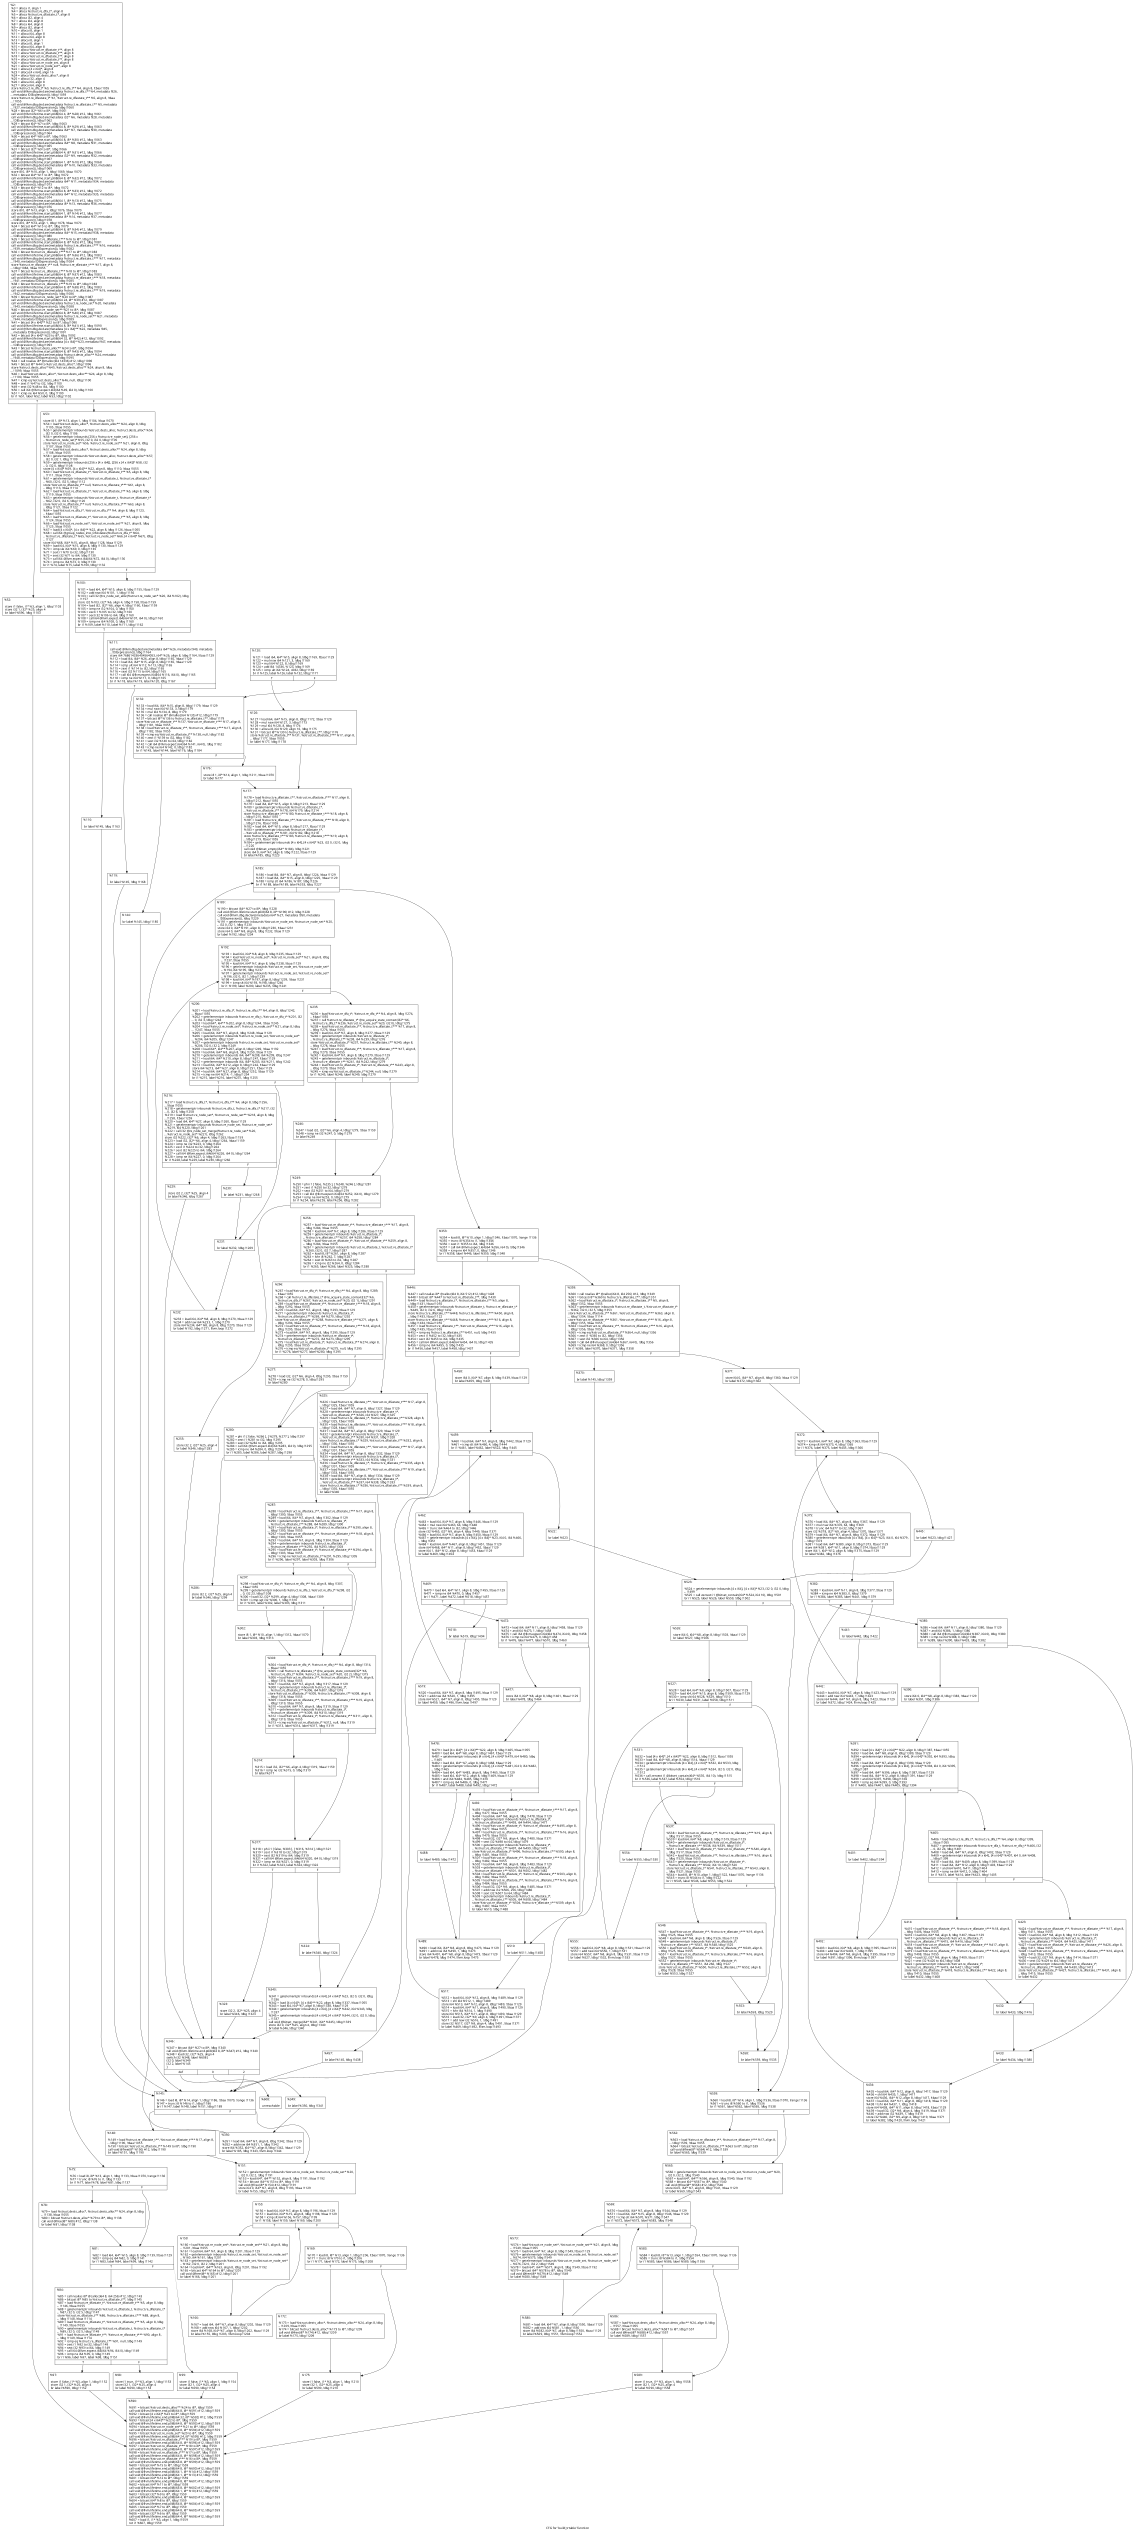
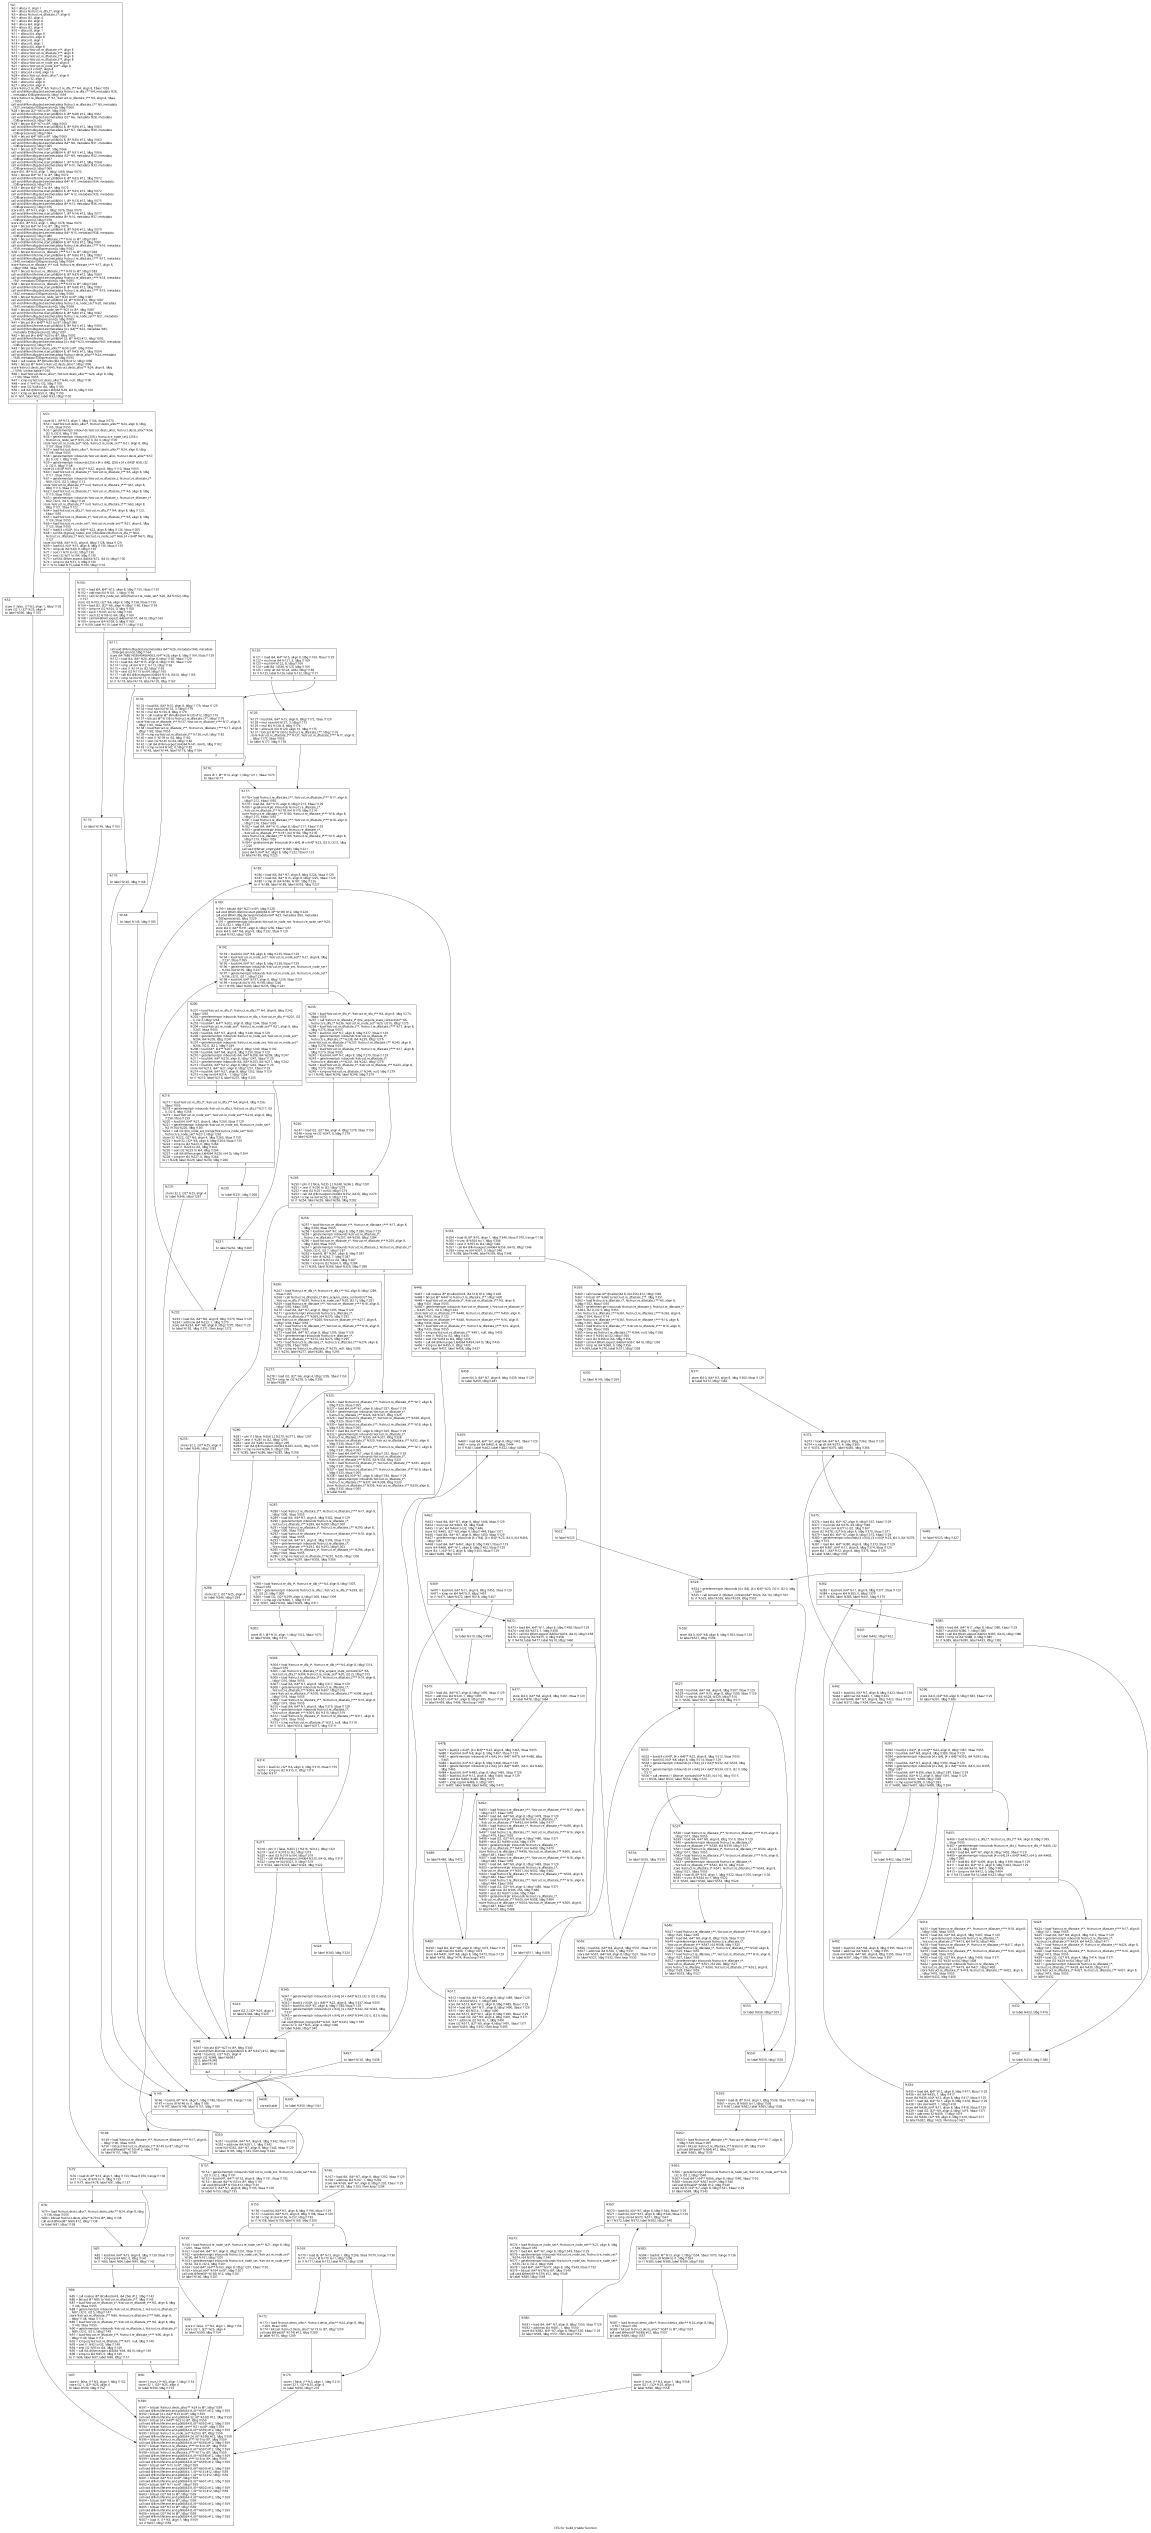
node "%2:": text "... !1099, !tbaa !1055" -> "... !1099, !unreachable !1055"
edge "%159:" -> "%166:": now "%159:" -> "%99:"
